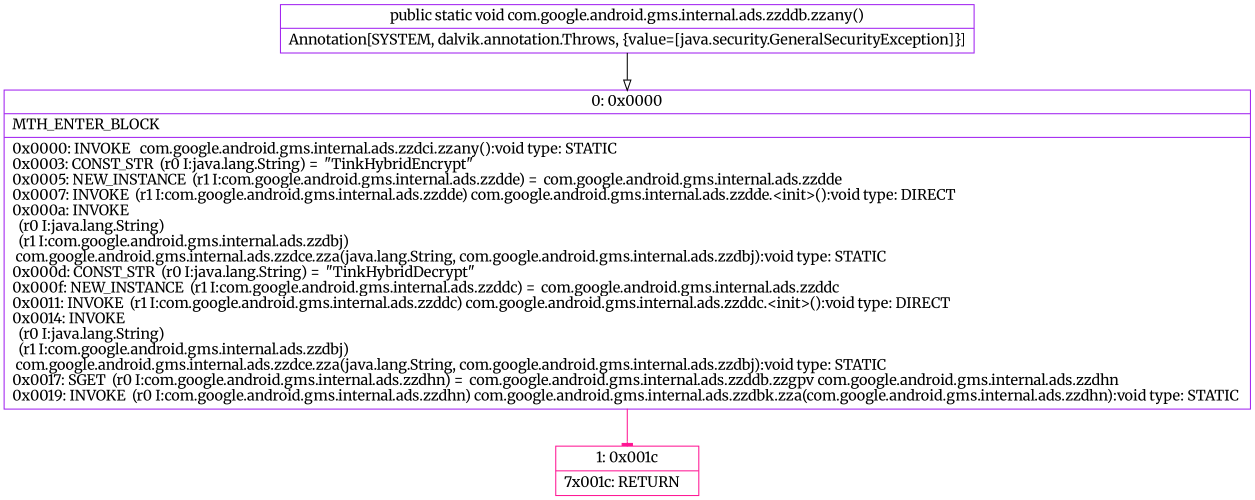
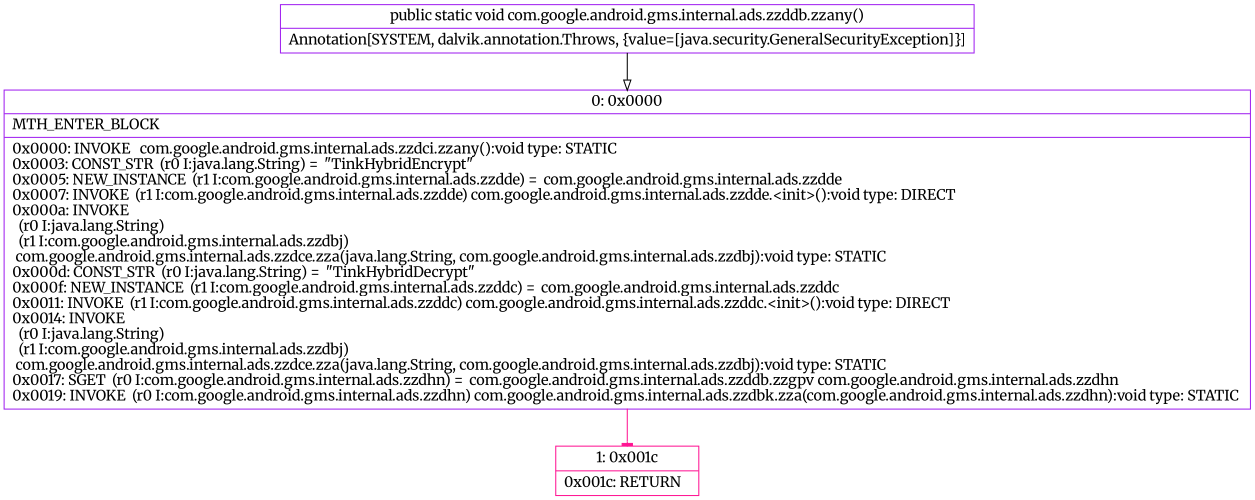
node "1: 0x001c": text "7x001c: RETURN" -> "0x001c: RETURN"
